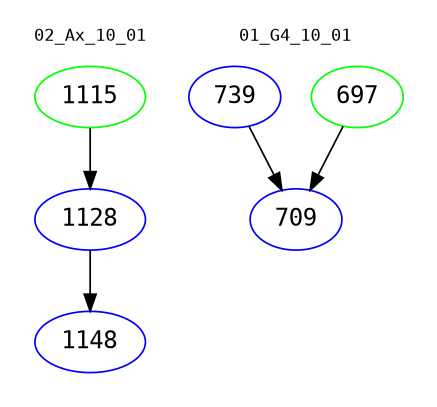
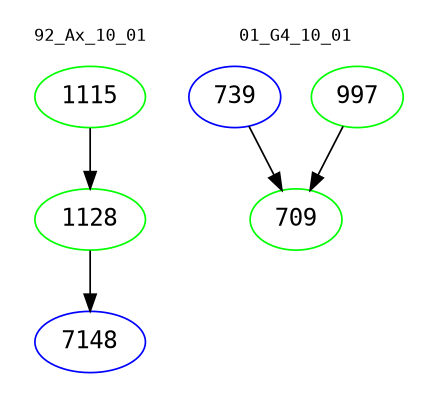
cluster "02_Ax_10_01": label "02_Ax_10_01" -> "92_Ax_10_01"
node "697": label "697" -> "997"
node "1128": color blue -> green
node "709": color blue -> green
node "1148": label "1148" -> "7148"
